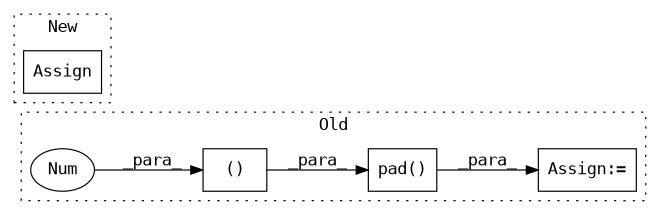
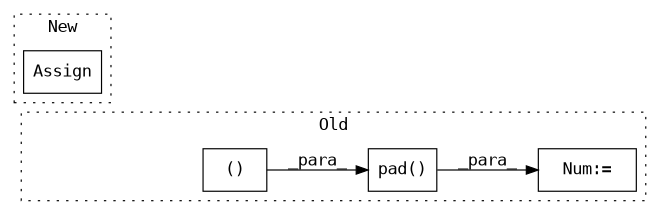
node "Num": removed
node "Assign:=": label "Assign:=" -> "Num:="
